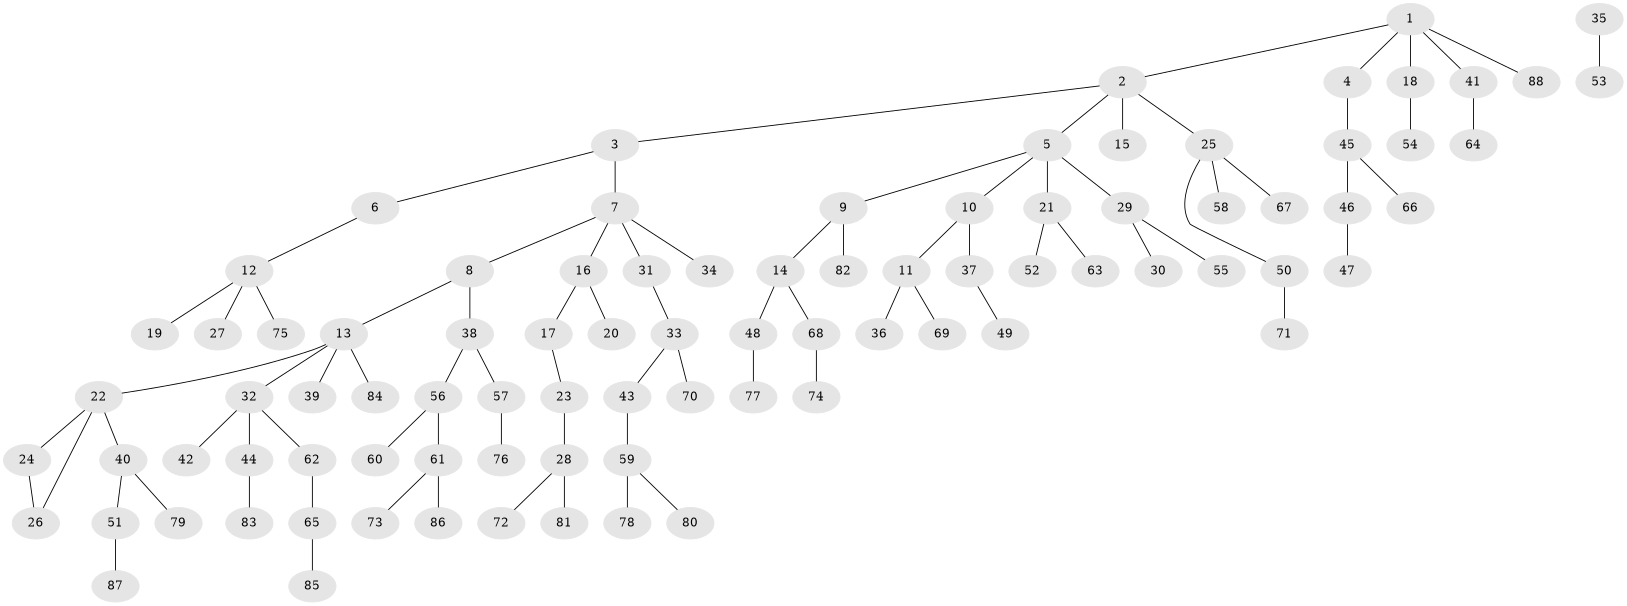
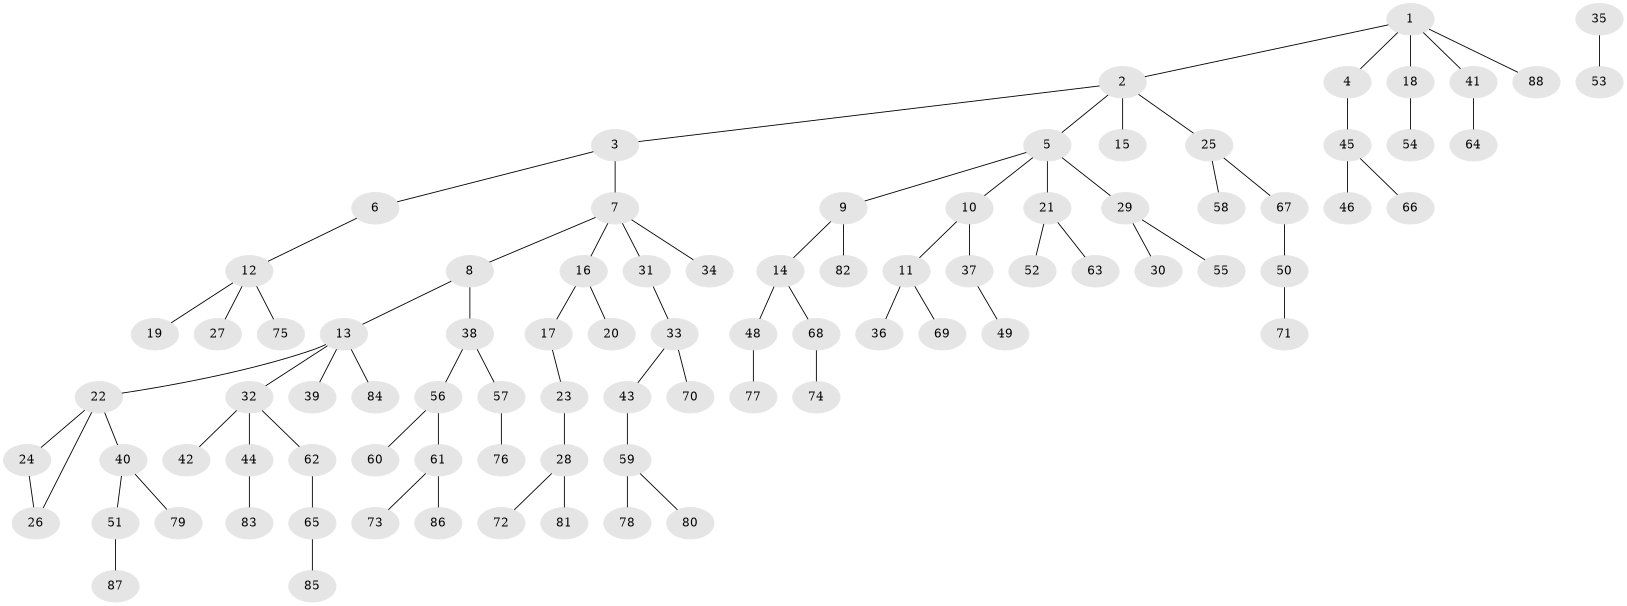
edge "25" -- "50": now "67" -- "50"
node "47": removed
